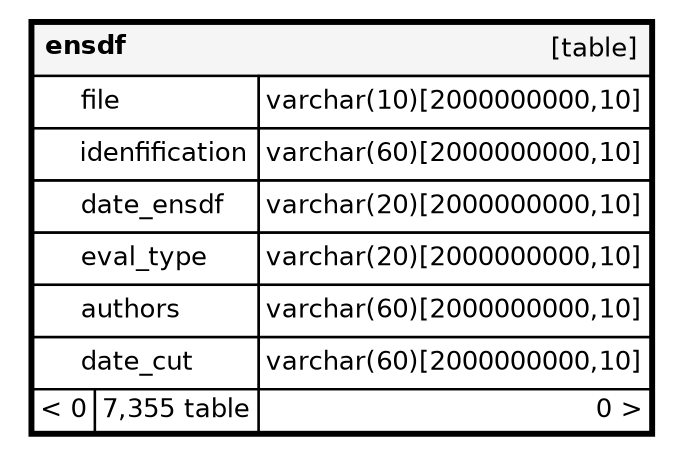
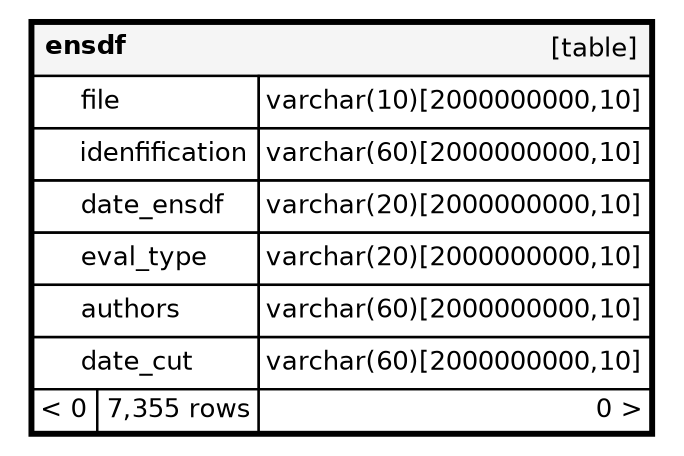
node "ensdf": text "7,355 table" -> "7,355 rows"
